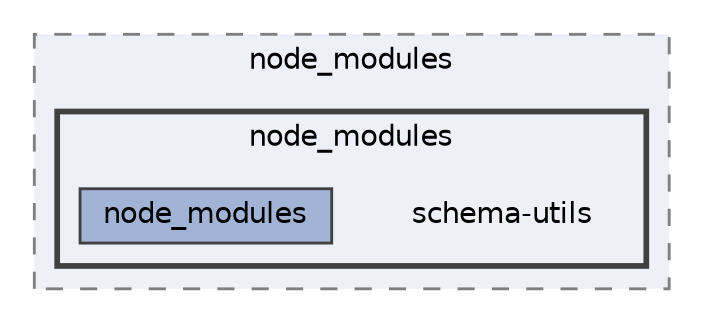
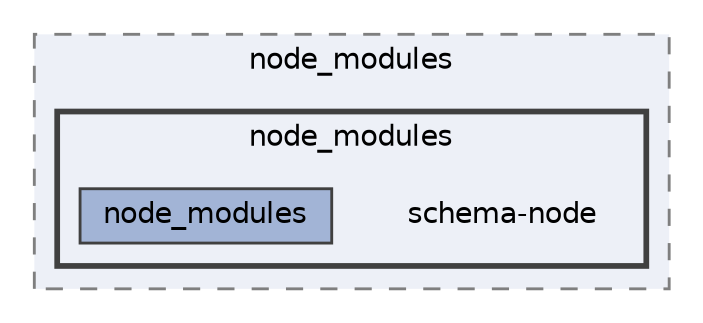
node "schema-utils": label "schema-utils" -> "schema-node"
